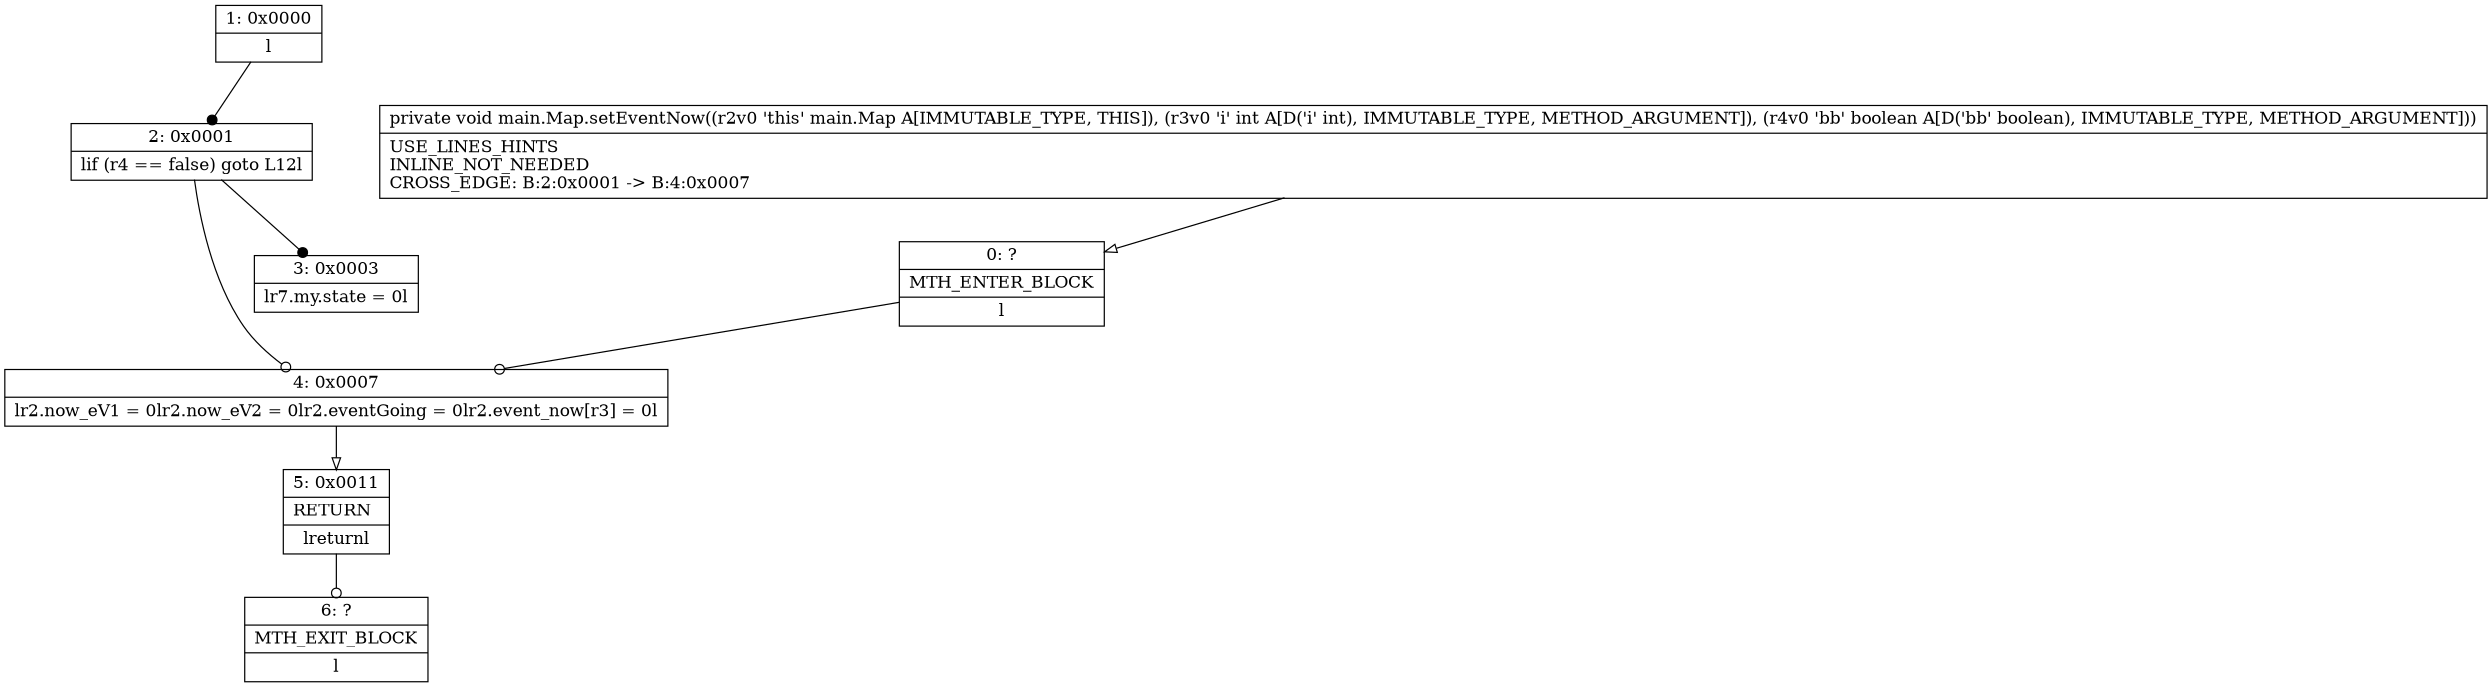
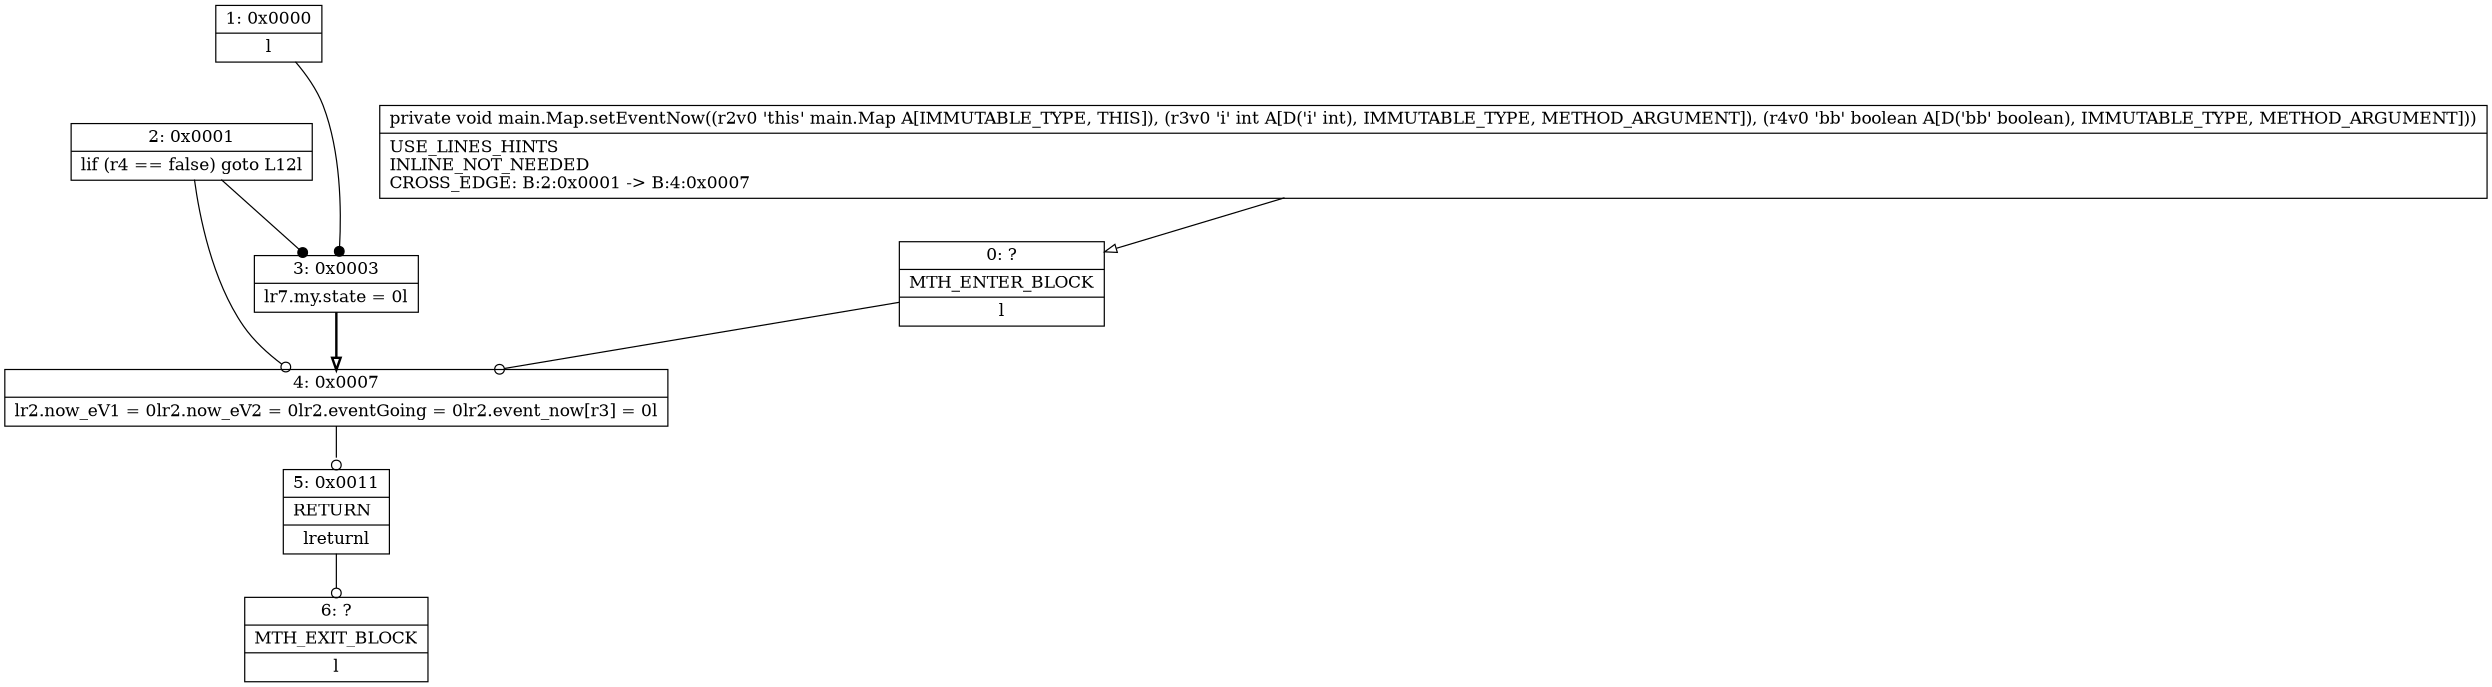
edge "1: 0x0000" -> "2: 0x0001": now "1: 0x0000" -> "3: 0x0003"
edge "3: 0x0003" -> "4: 0x0007": added
edge "4: 0x0007" -> "5: 0x0011": arrowhead onormal -> odot
